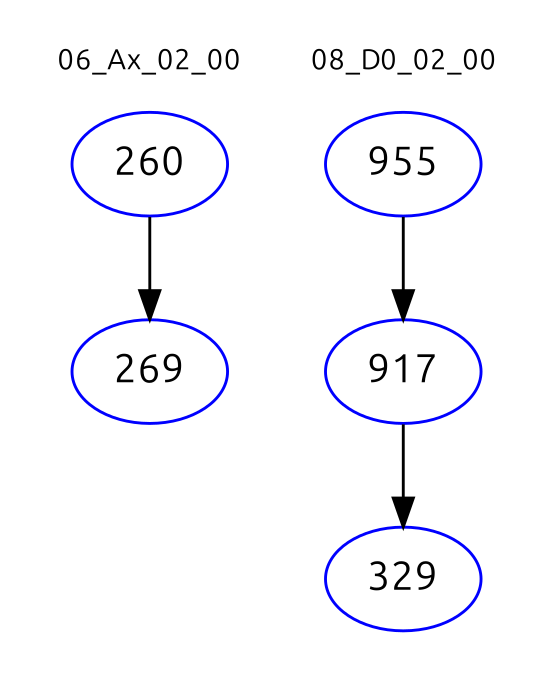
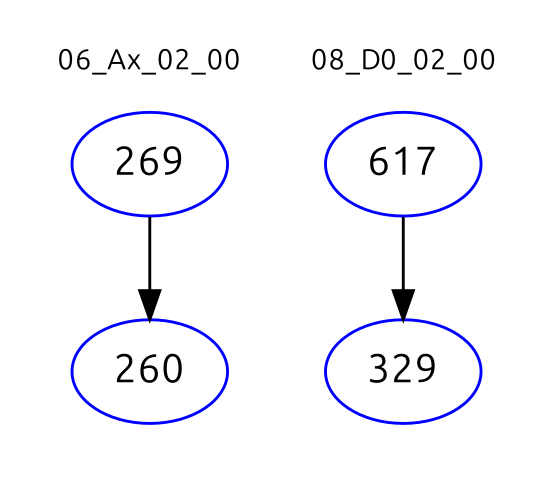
node "955": removed
edge "260" -> "269": reversed
node "917": label "917" -> "617"
